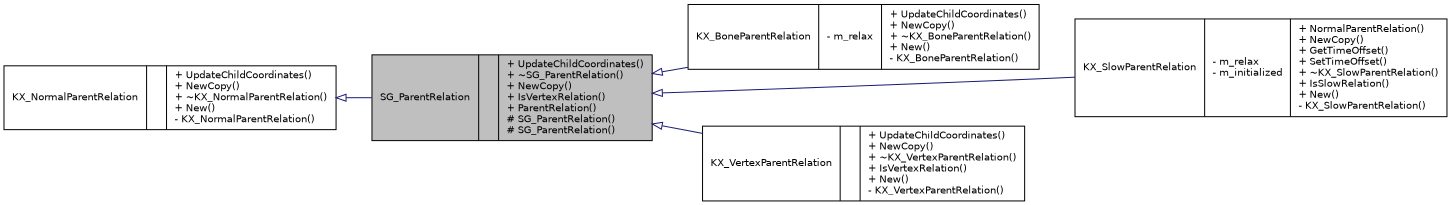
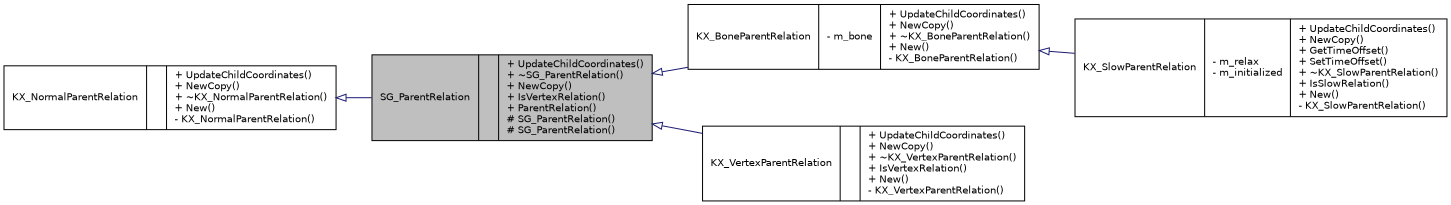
node "KX_SlowParentRelation": text "+ NormalParentRelation()" -> "+ UpdateChildCoordinates()"
node "KX_BoneParentRelation": text "- m_relax" -> "- m_bone"
edge "KX_SlowParentRelation" -> "SG_ParentRelation": now "KX_SlowParentRelation" -> "KX_BoneParentRelation"
